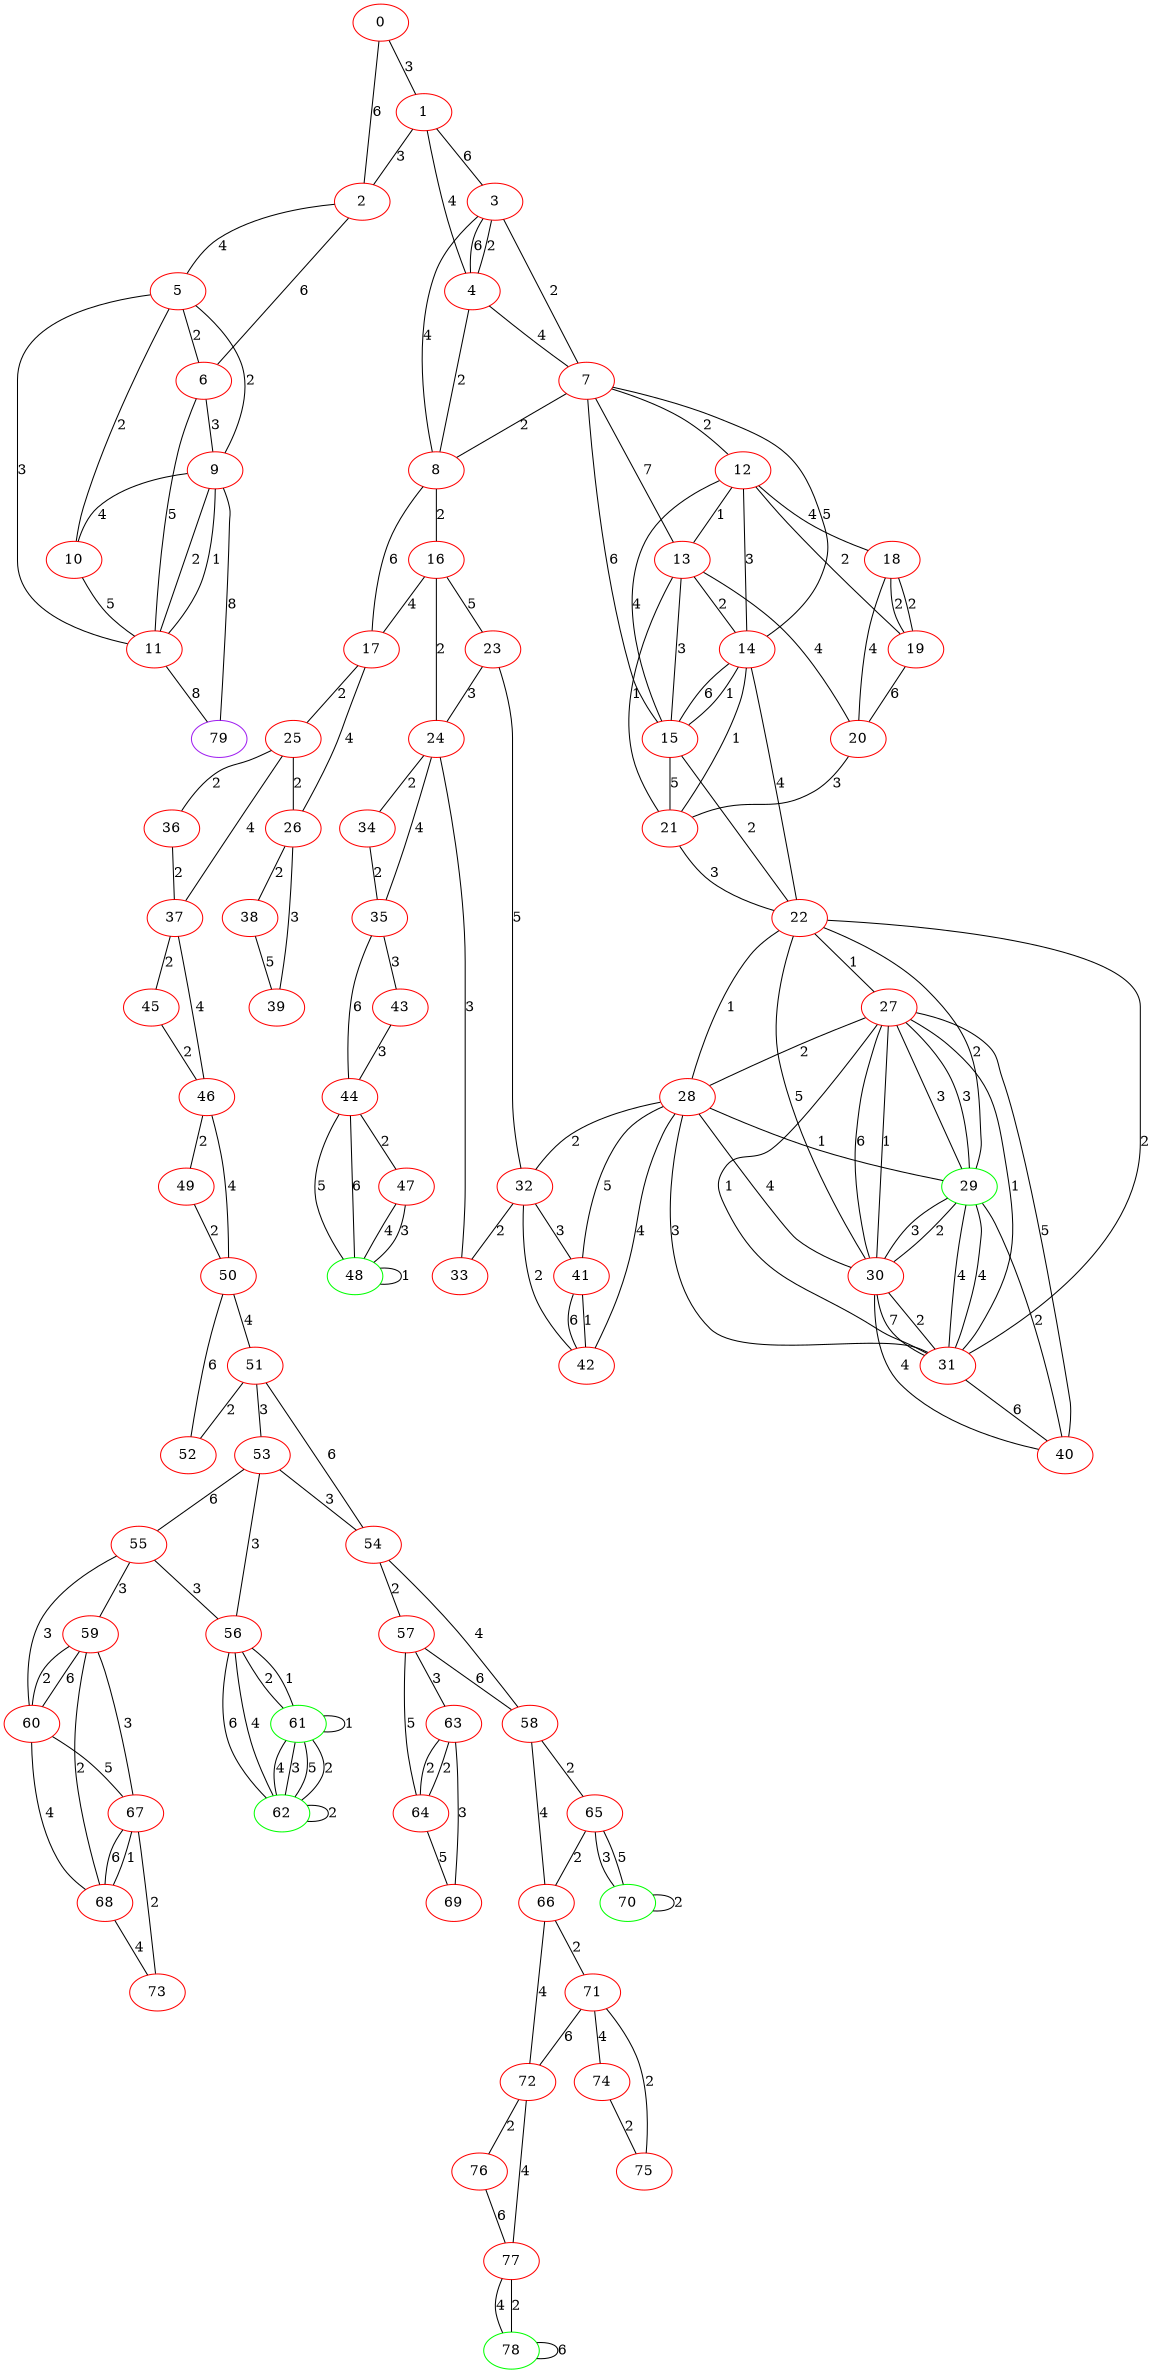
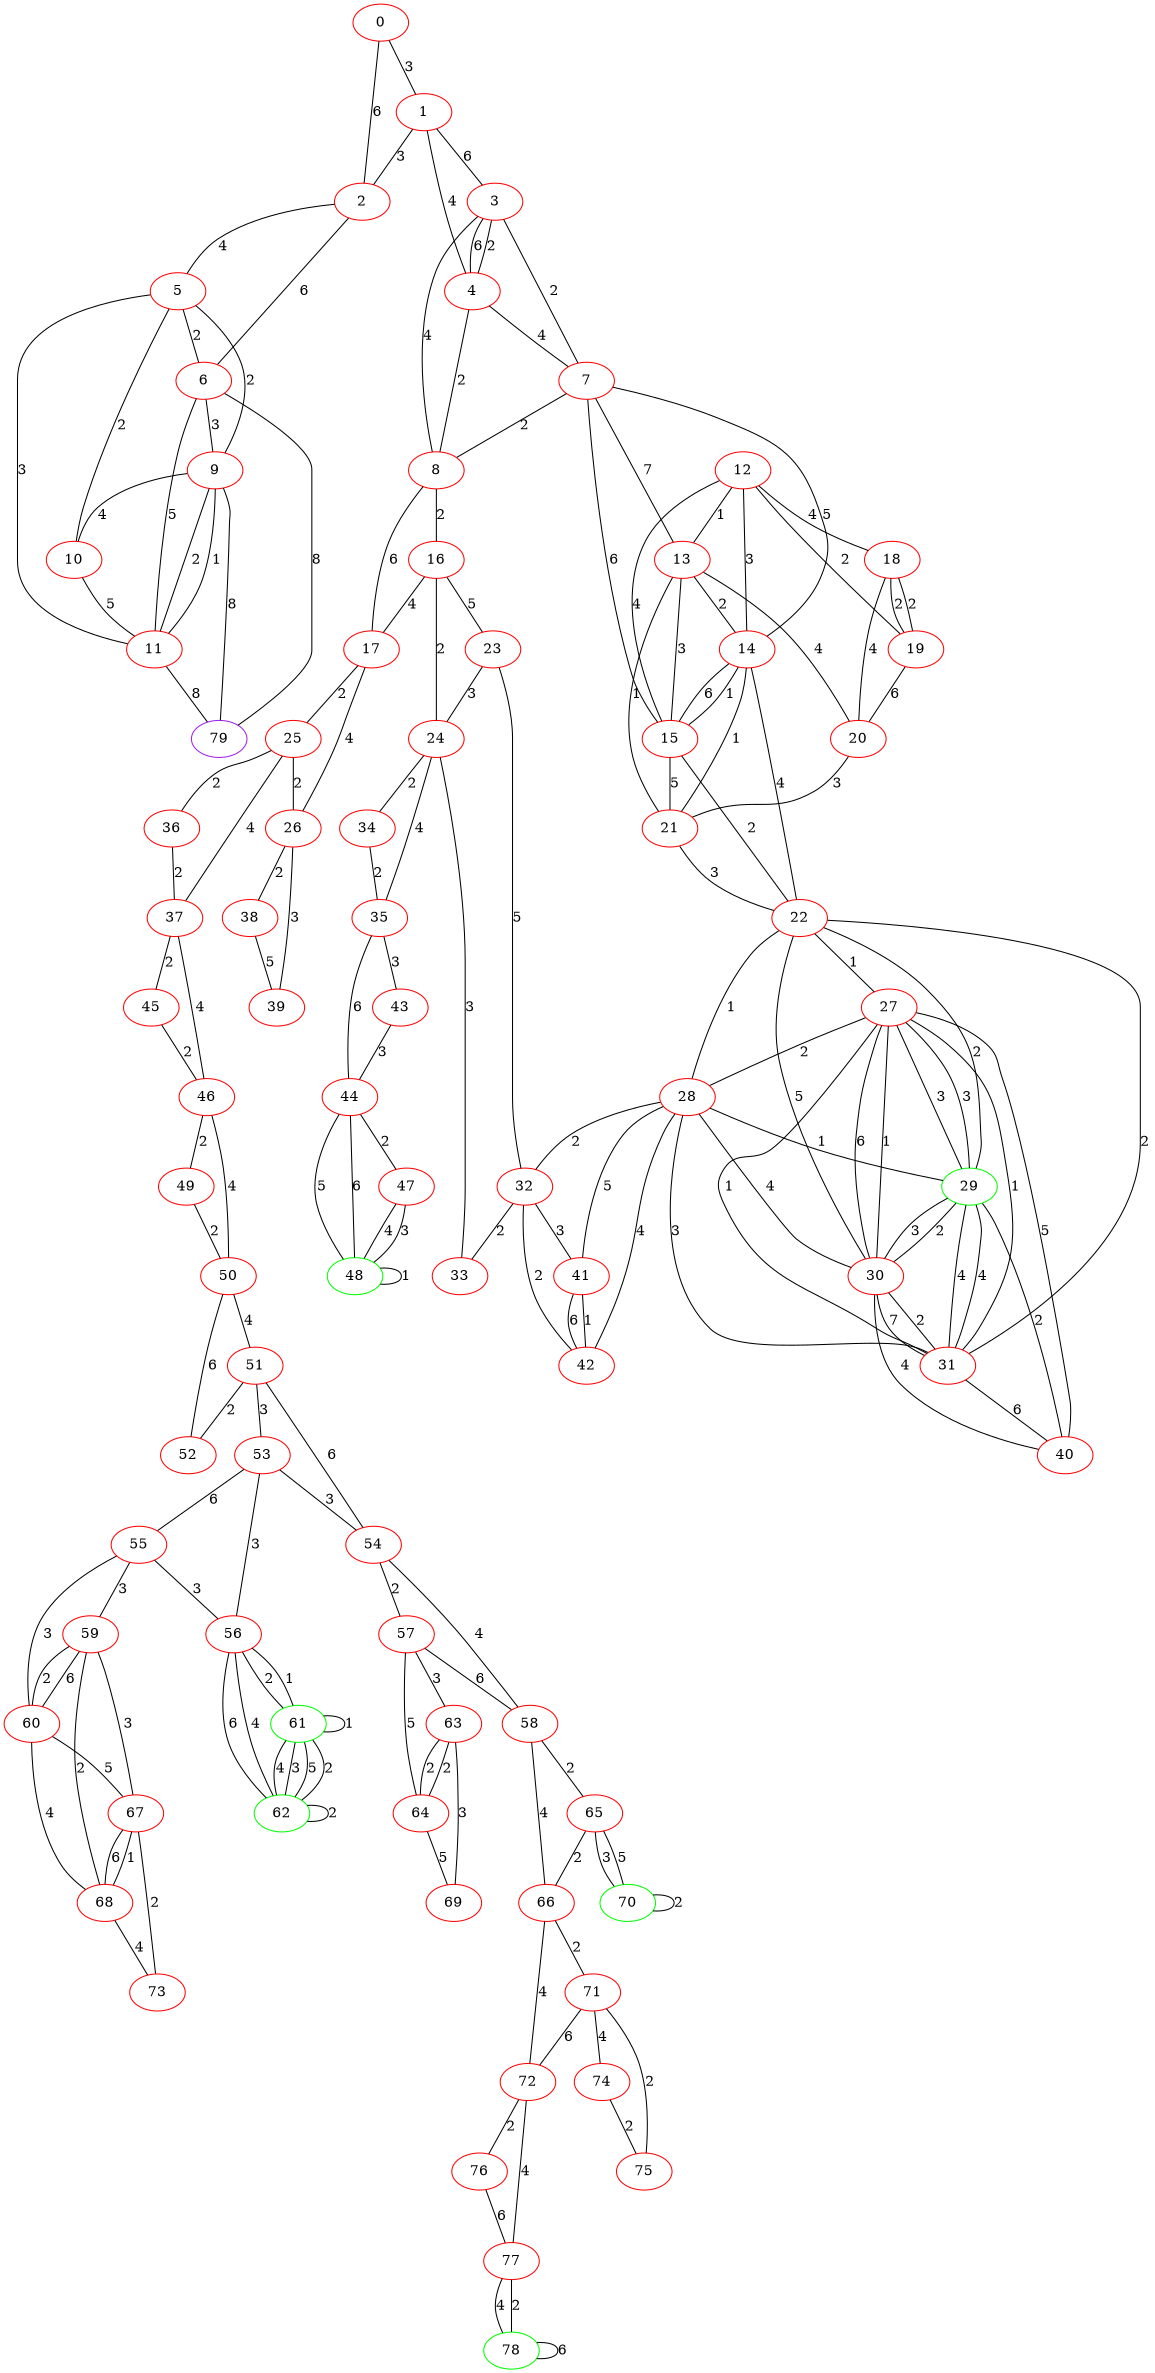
edge "7" -- "12": removed, label "2"
edge "6" -- "79": added, label "8"
